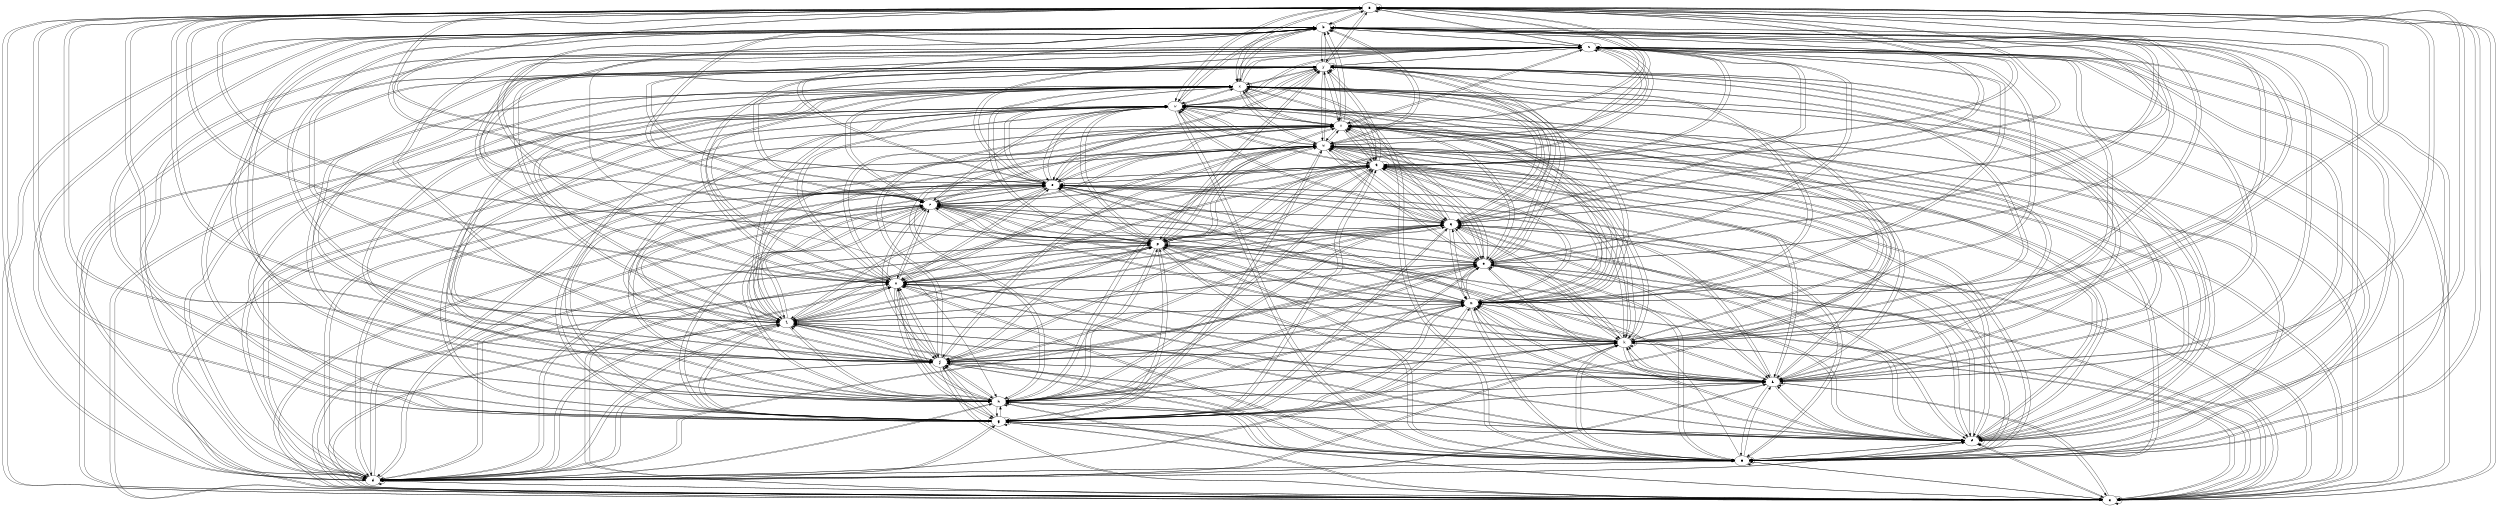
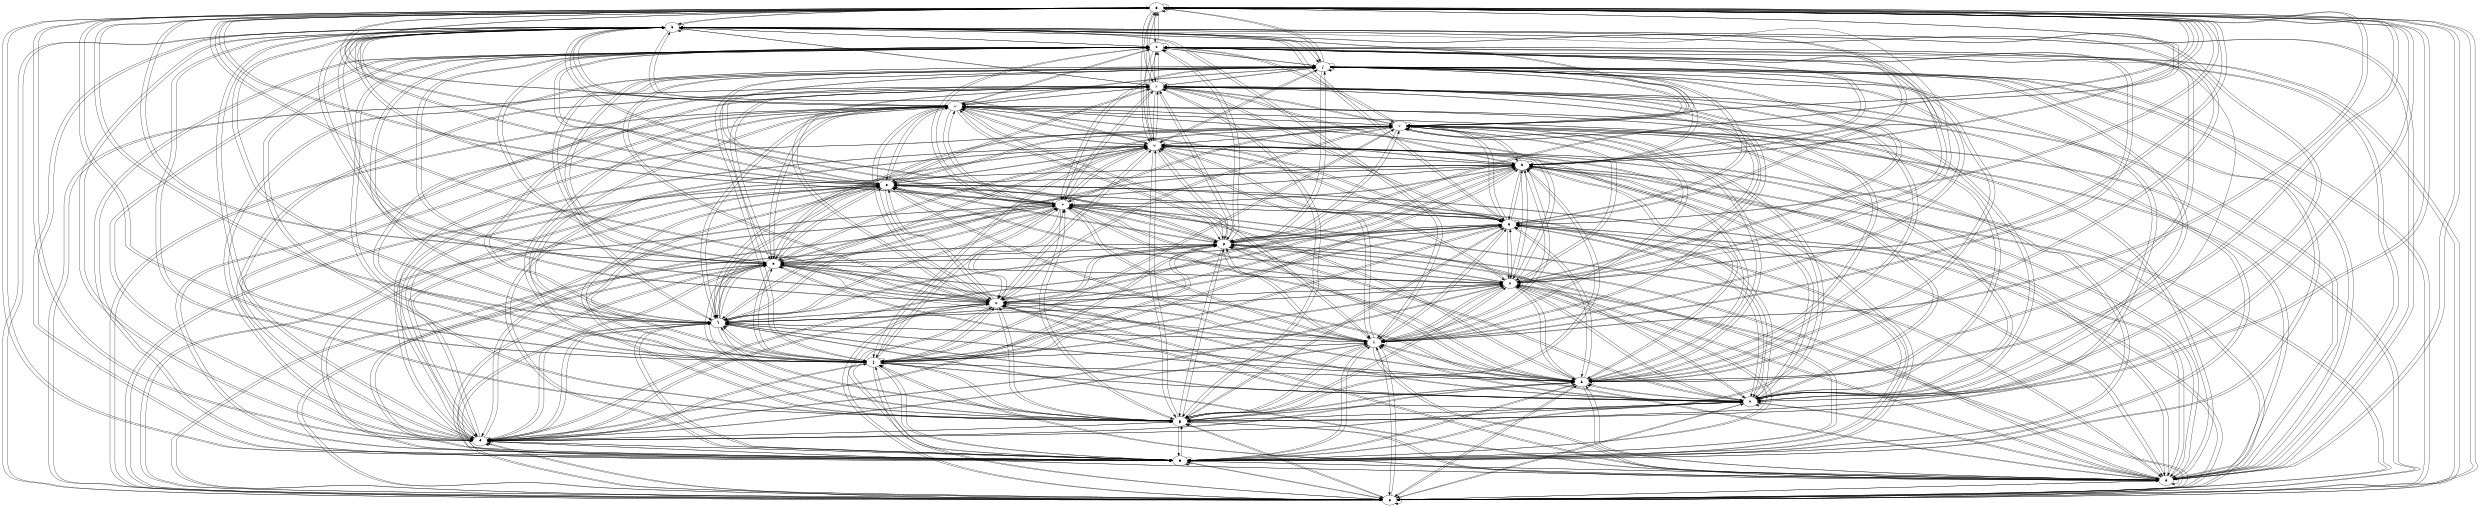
edge "n" -> "b": removed
edge "k" -> "o": removed
edge "r" -> "e": added
